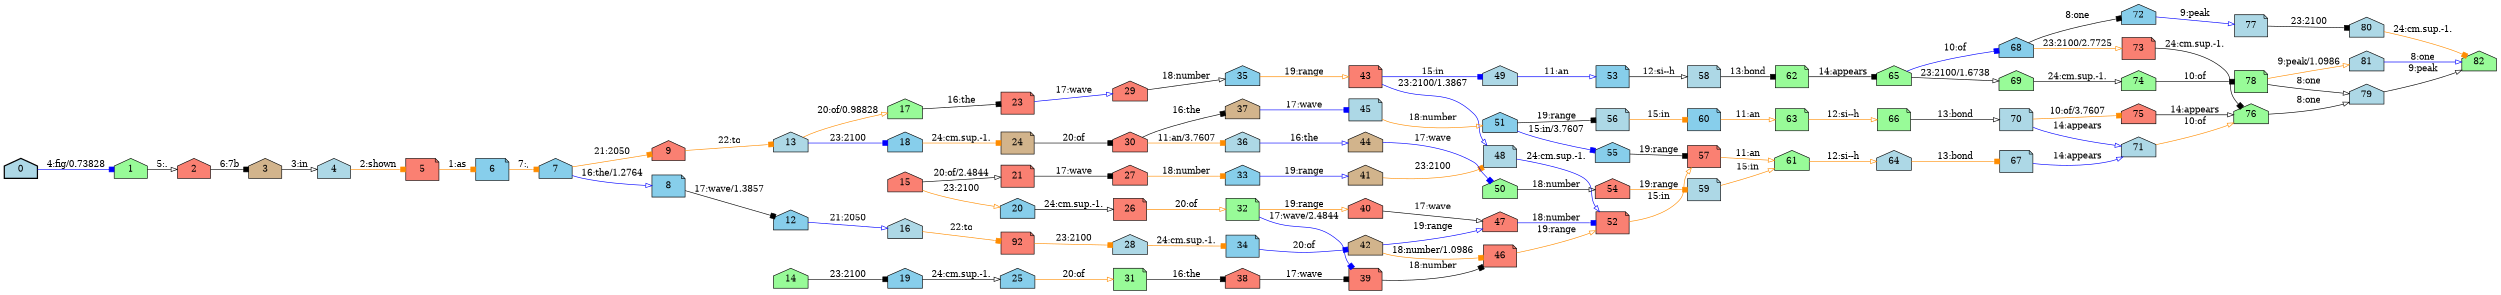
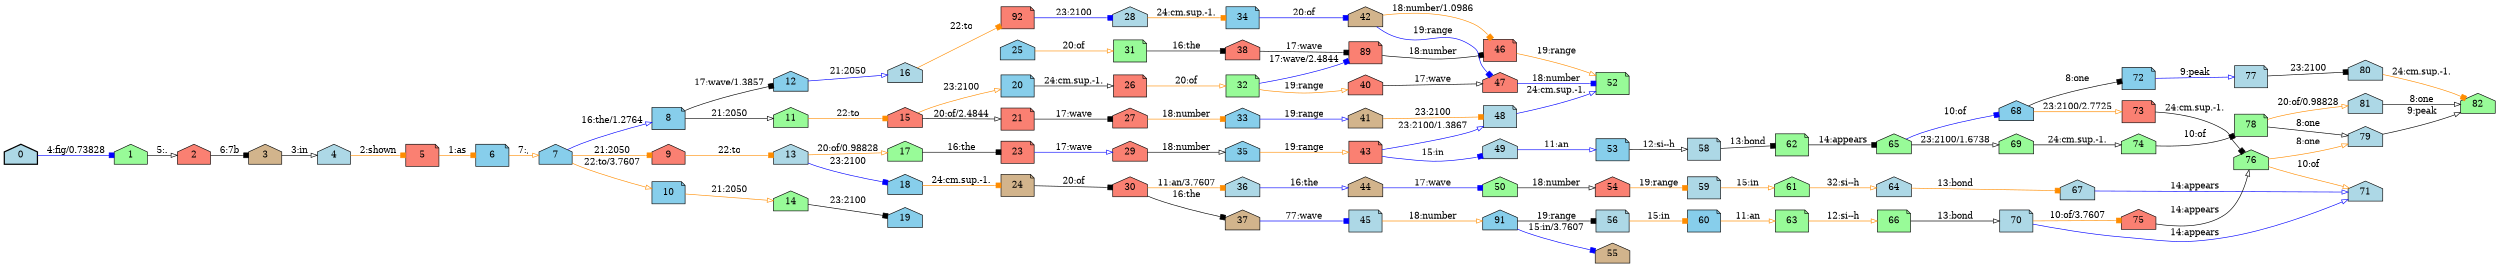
node "72": shape house -> note
edge "78" -> "81": label "9:peak/1.0986" -> "20:of/0.98828"
edge "81" -> "82": color blue -> black
edge "37" -> "45": label "17:wave" -> "77:wave"
edge "76" -> "79": color black -> darkorange
node "11": added
node "51": label "51" -> "91"
edge "71" -> "76": reversed
node "55": fillcolor skyblue -> tan
node "57": removed
edge "61" -> "64": label "12:si--h" -> "32:si--h"
node "67": shape note -> house
edge "6" -> "7": arrowhead box -> onormal
node "10": added
node "20": shape house -> note
node "52": fillcolor salmon -> palegreen
edge "42" -> "47": arrowhead onormal -> box
edge "92" -> "28": color darkorange -> blue
edge "19" -> "25": removed, label "24:cm.sup.-1."
node "39": label "39" -> "89"
